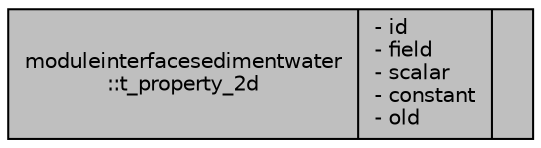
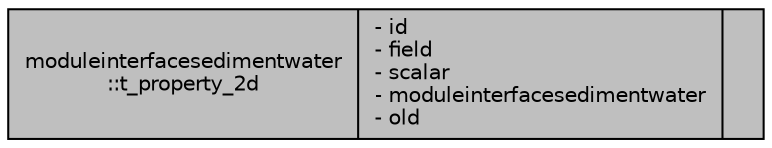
node "moduleinterfacesedimentwater": text "- constant" -> "- moduleinterfacesedimentwater"
